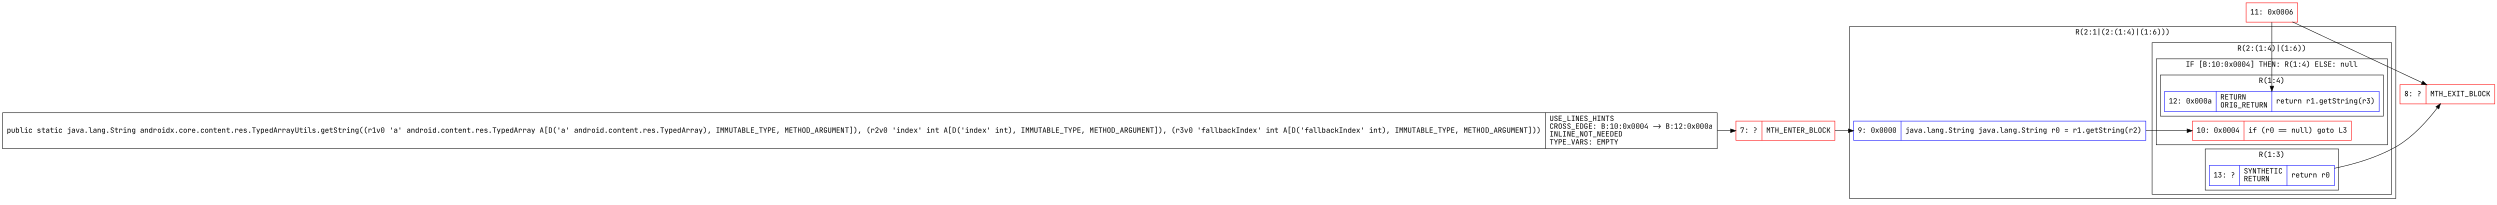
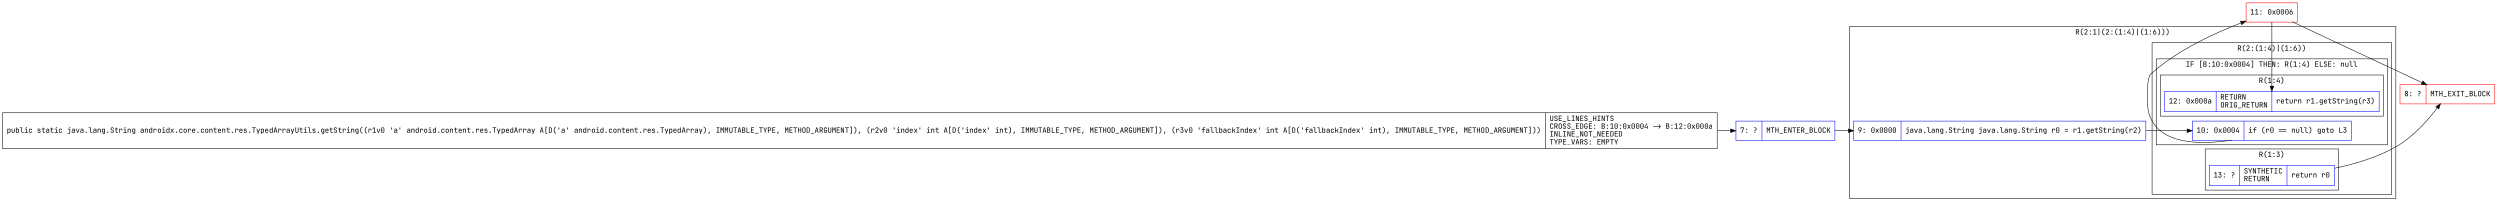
edge "10: 0x0004" -> "11: 0x0006": added
node "7: ?": color red -> blue
node "10: 0x0004": color red -> blue
